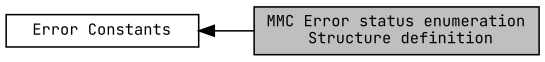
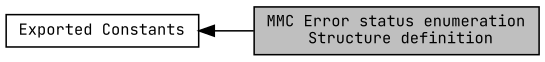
node "Error Constants": label "Error Constants" -> "Exported Constants"
